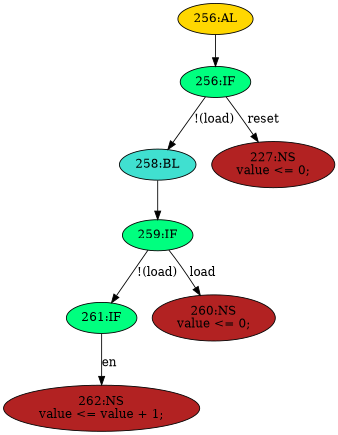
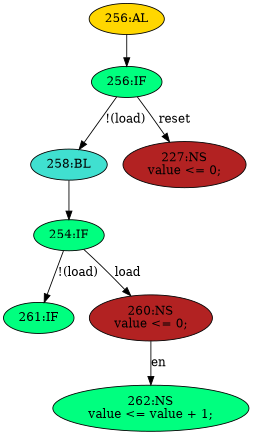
node "259:IF": label "259:IF" -> "254:IF"
edge "261:IF" -> "262:NS value <= value + 1;": now "260:NS value <= 0;" -> "262:NS value <= value + 1;"
node "262:NS value <= value + 1;": fillcolor firebrick -> springgreen
